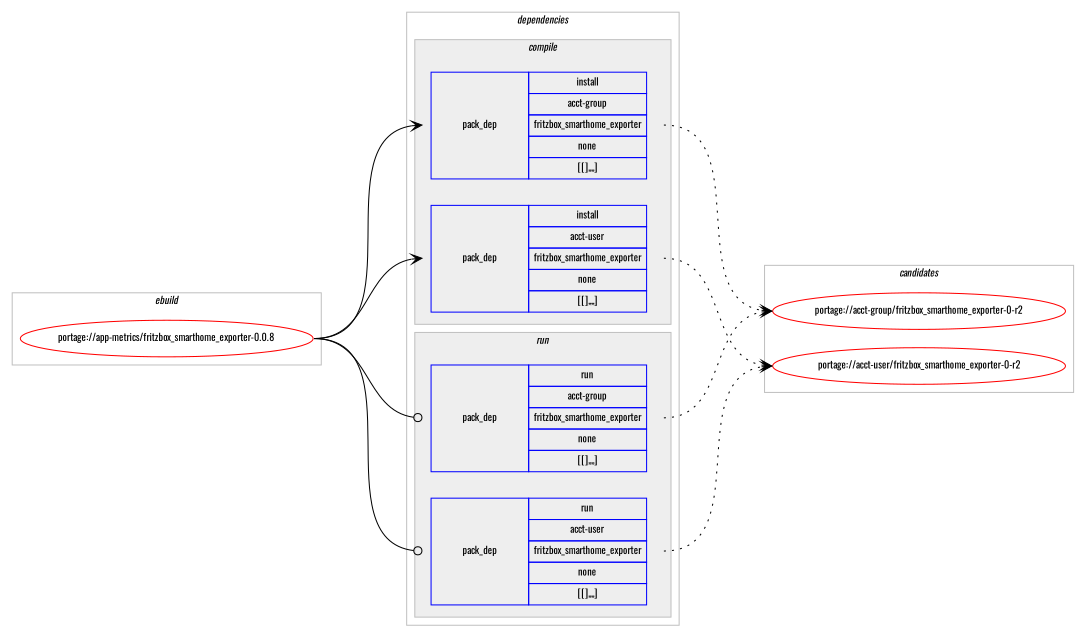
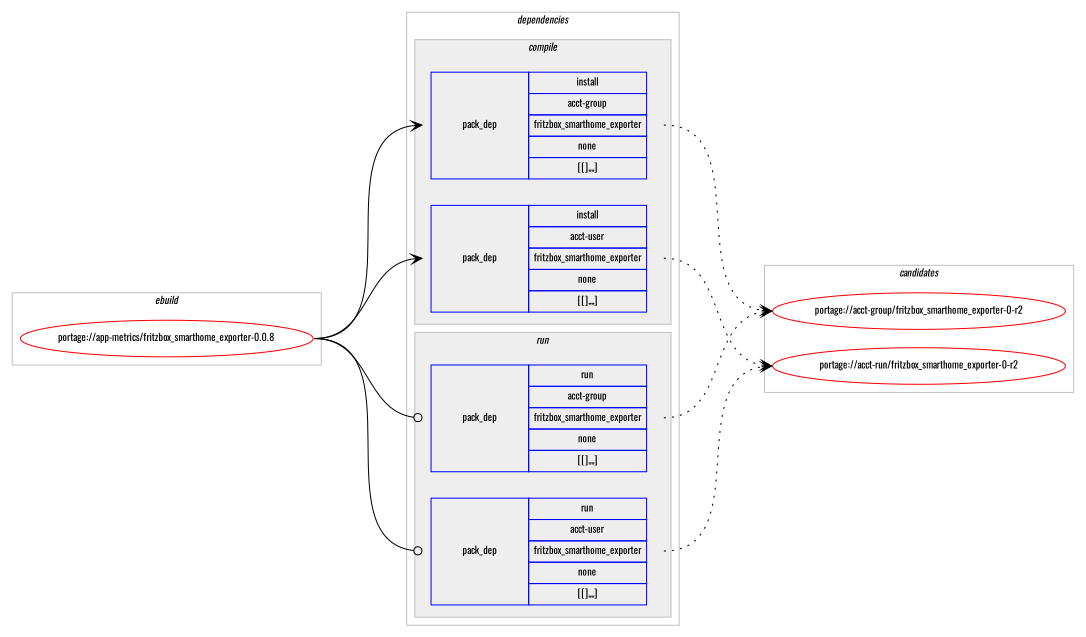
node "portage://acct-user/fritzbox_smarthome_exporter-0-r2": label "portage://acct-user/fritzbox_smarthome_exporter-0-r2" -> "portage://acct-run/fritzbox_smarthome_exporter-0-r2"
